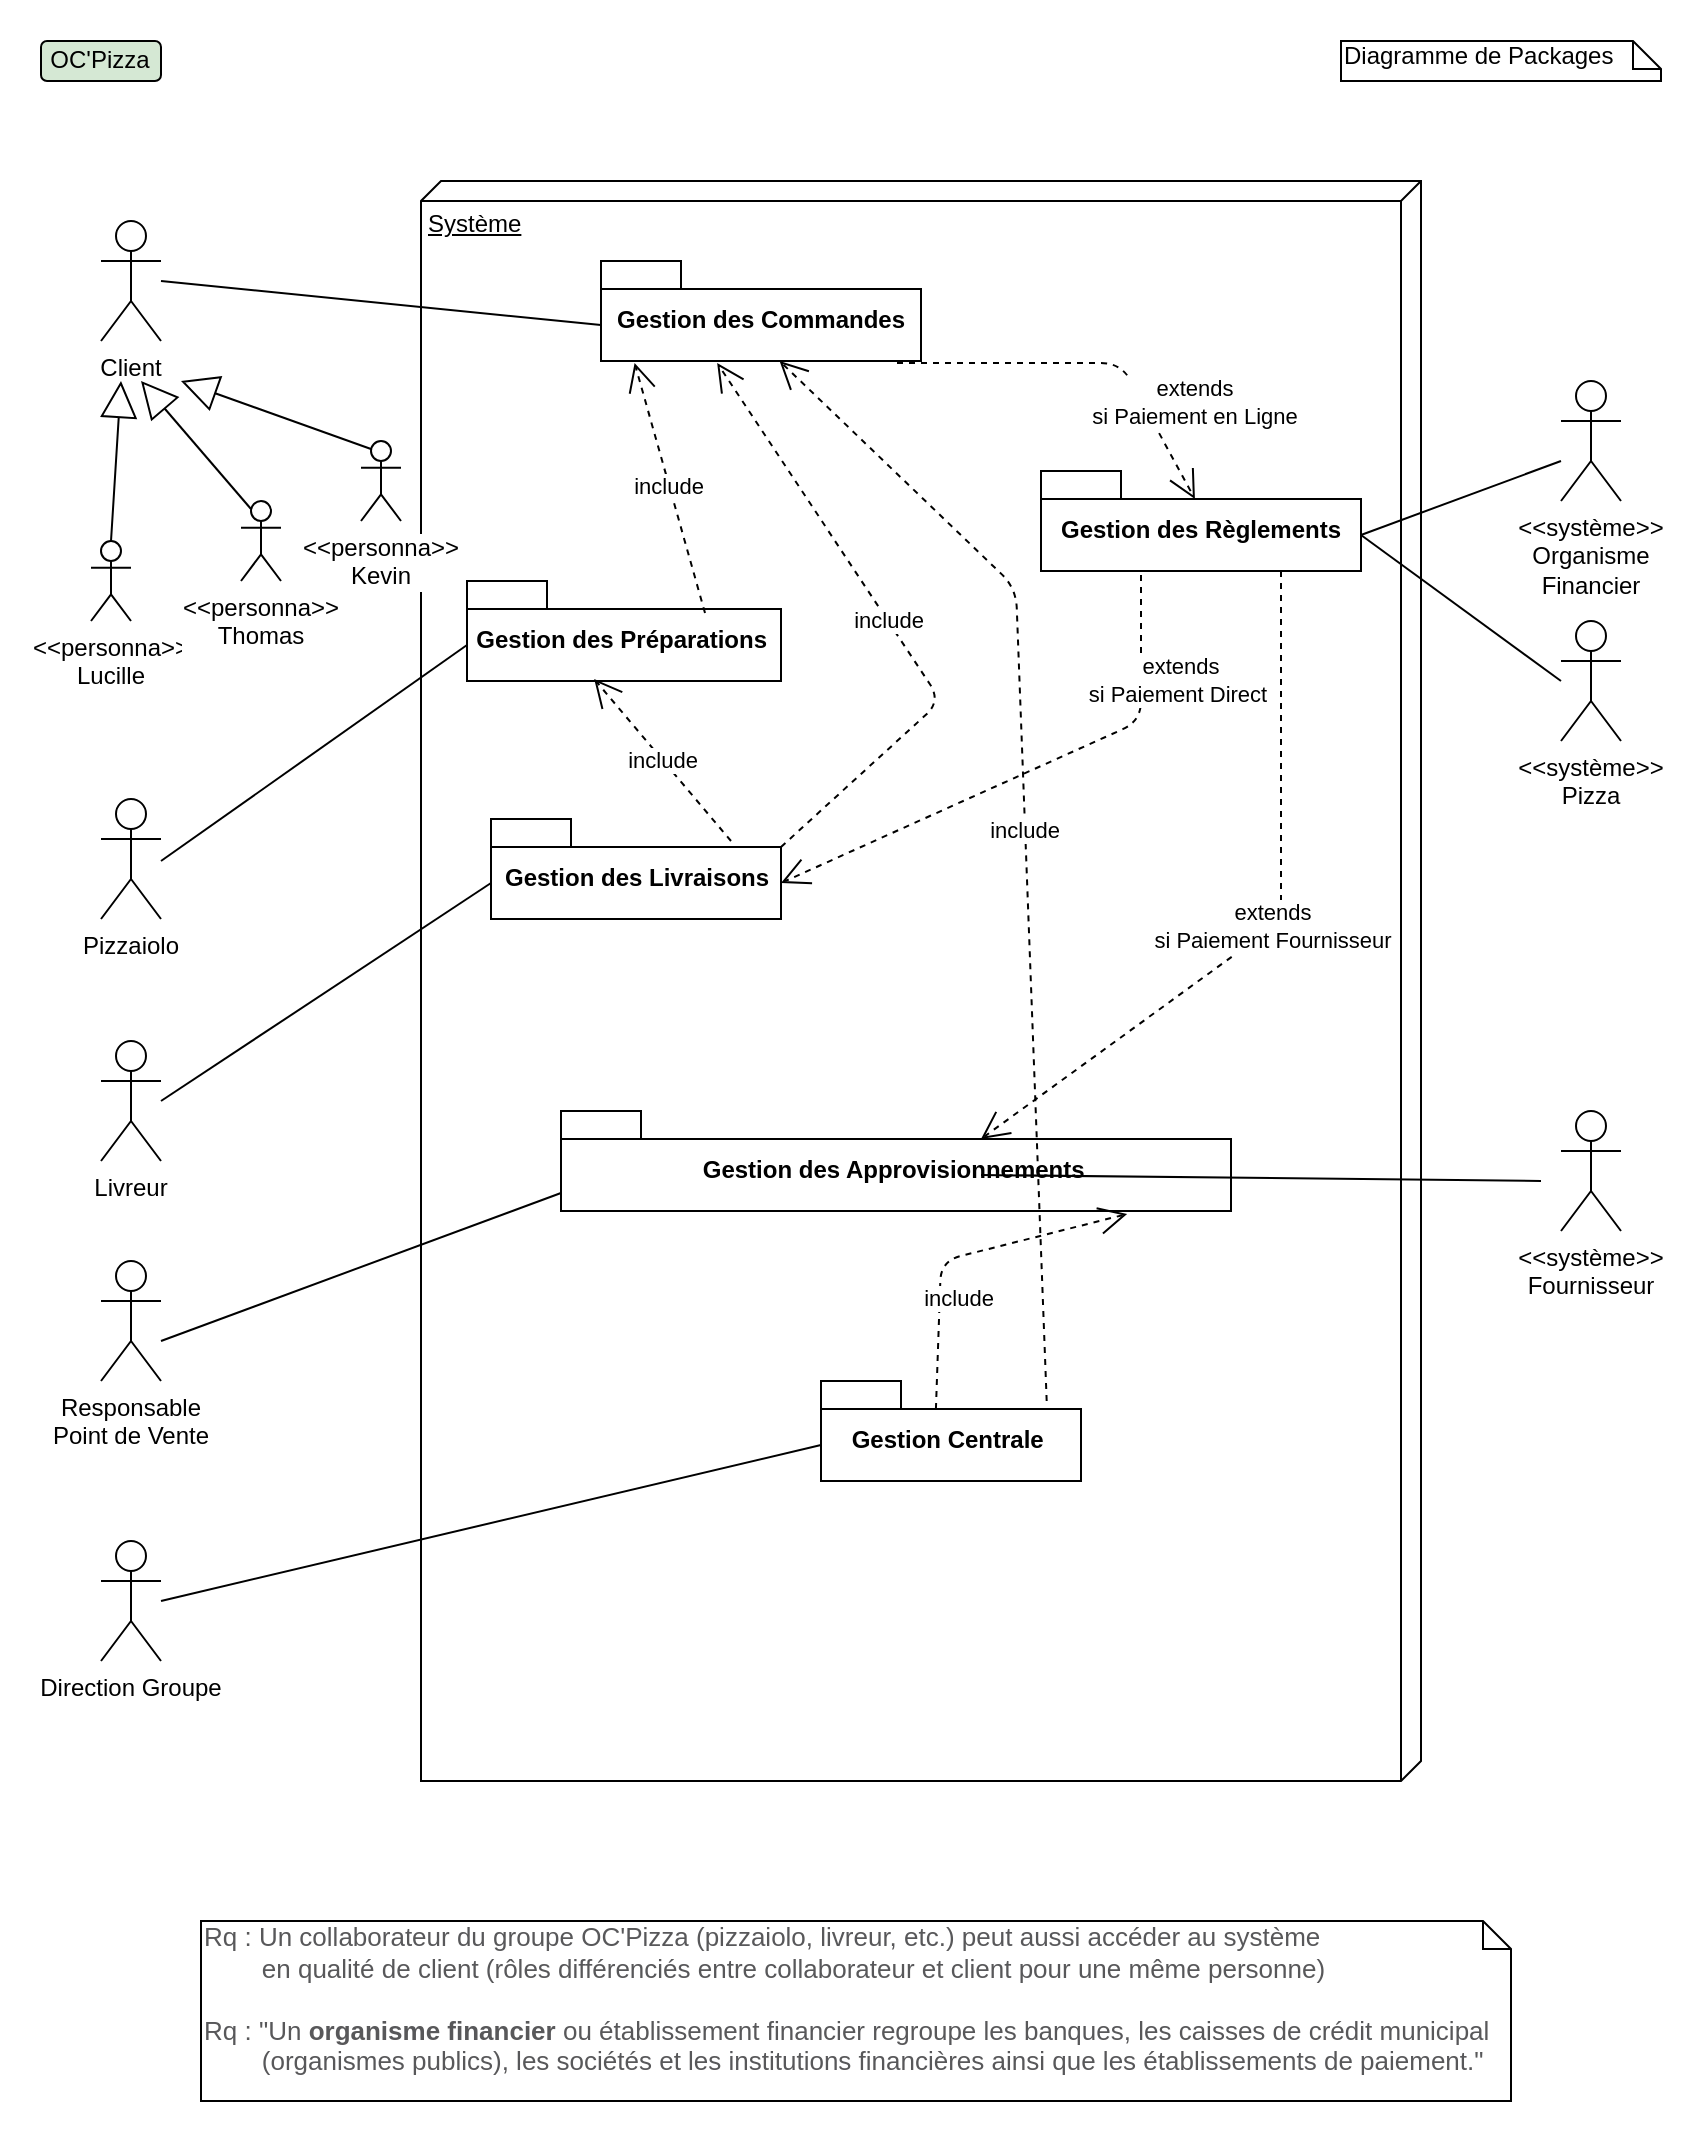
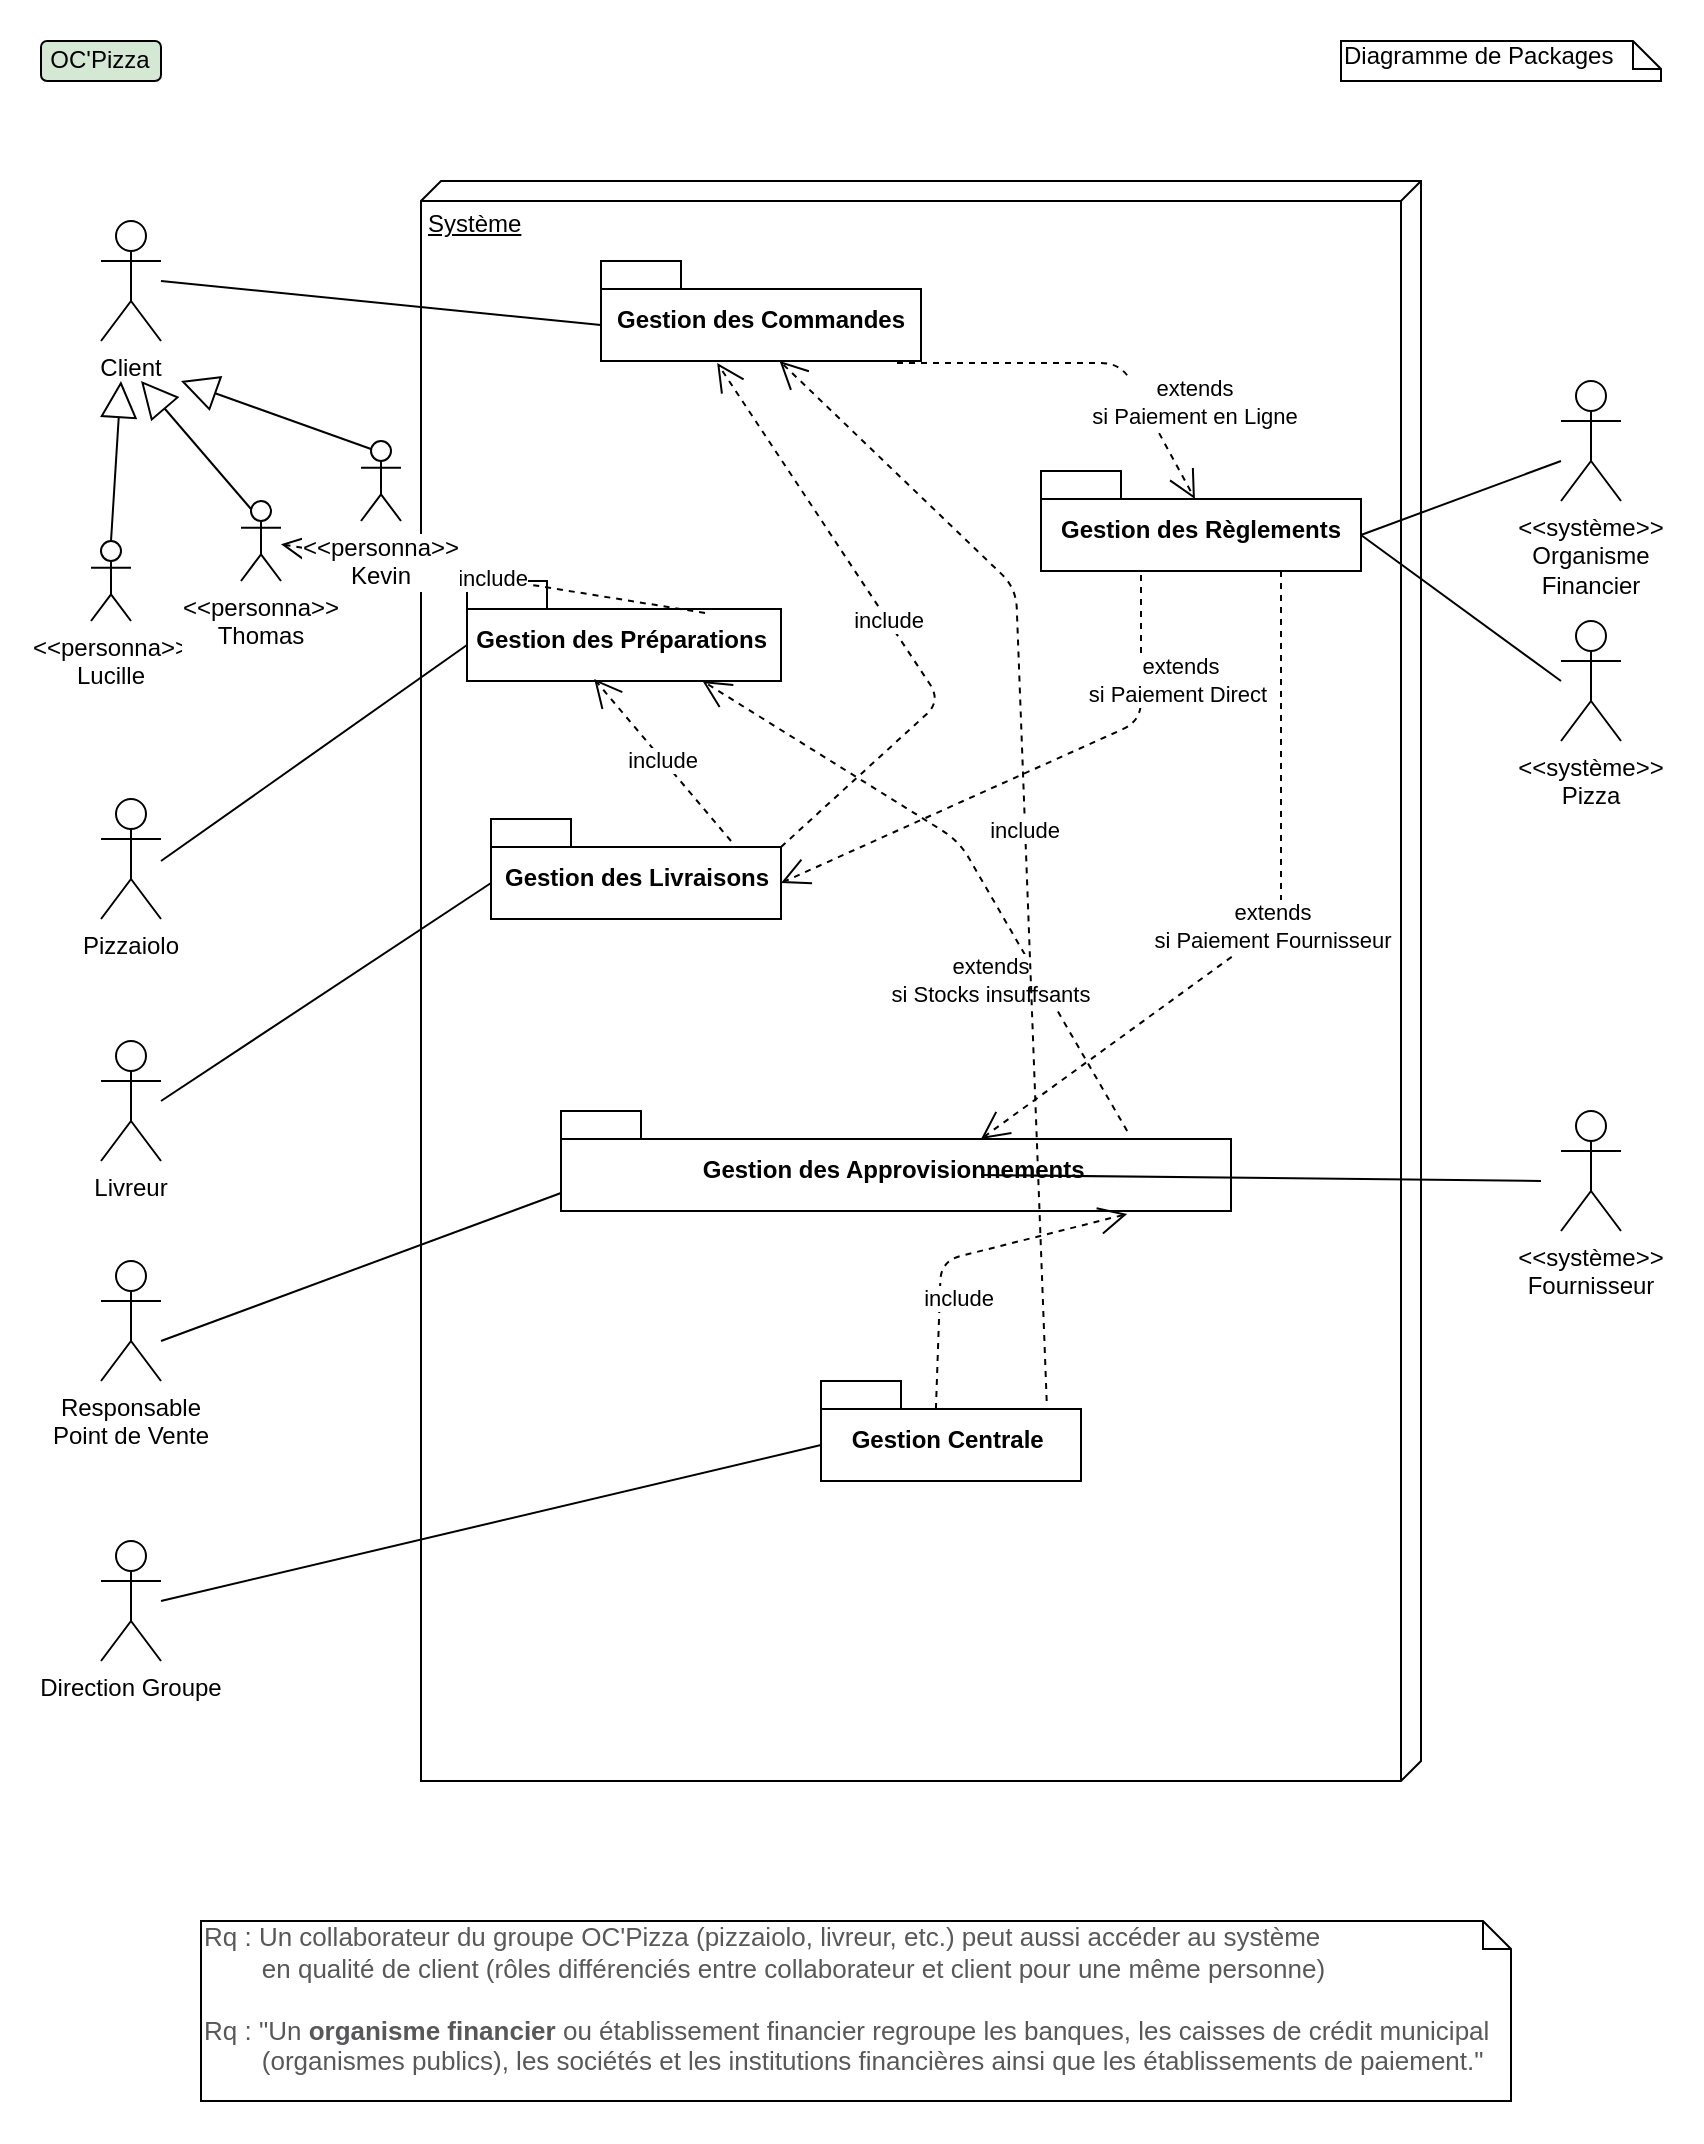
edge "Gestion des Préparations" -> "Gestion des Commandes": now "Gestion des Préparations" -> "<<personna>> Thomas"
edge "Gestion des Approvisionnements" -> "Gestion des Préparations": added, label "extends si Stocks insuffsants"
